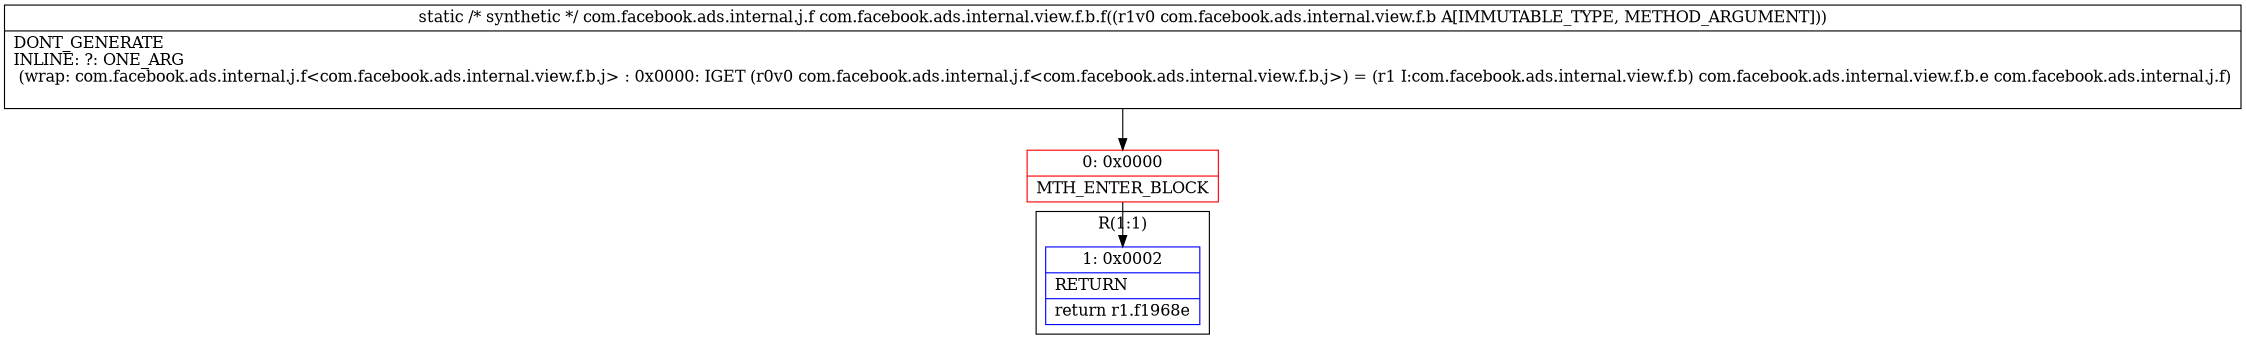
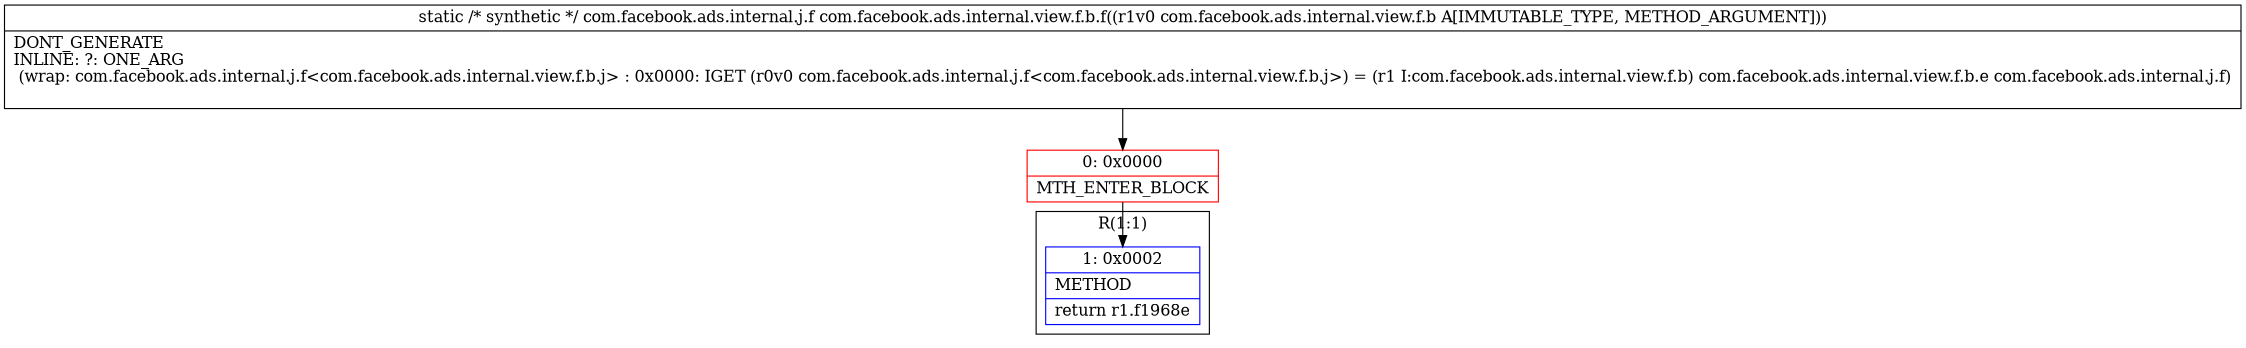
node "1: 0x0002": text "RETURN" -> "METHOD"
